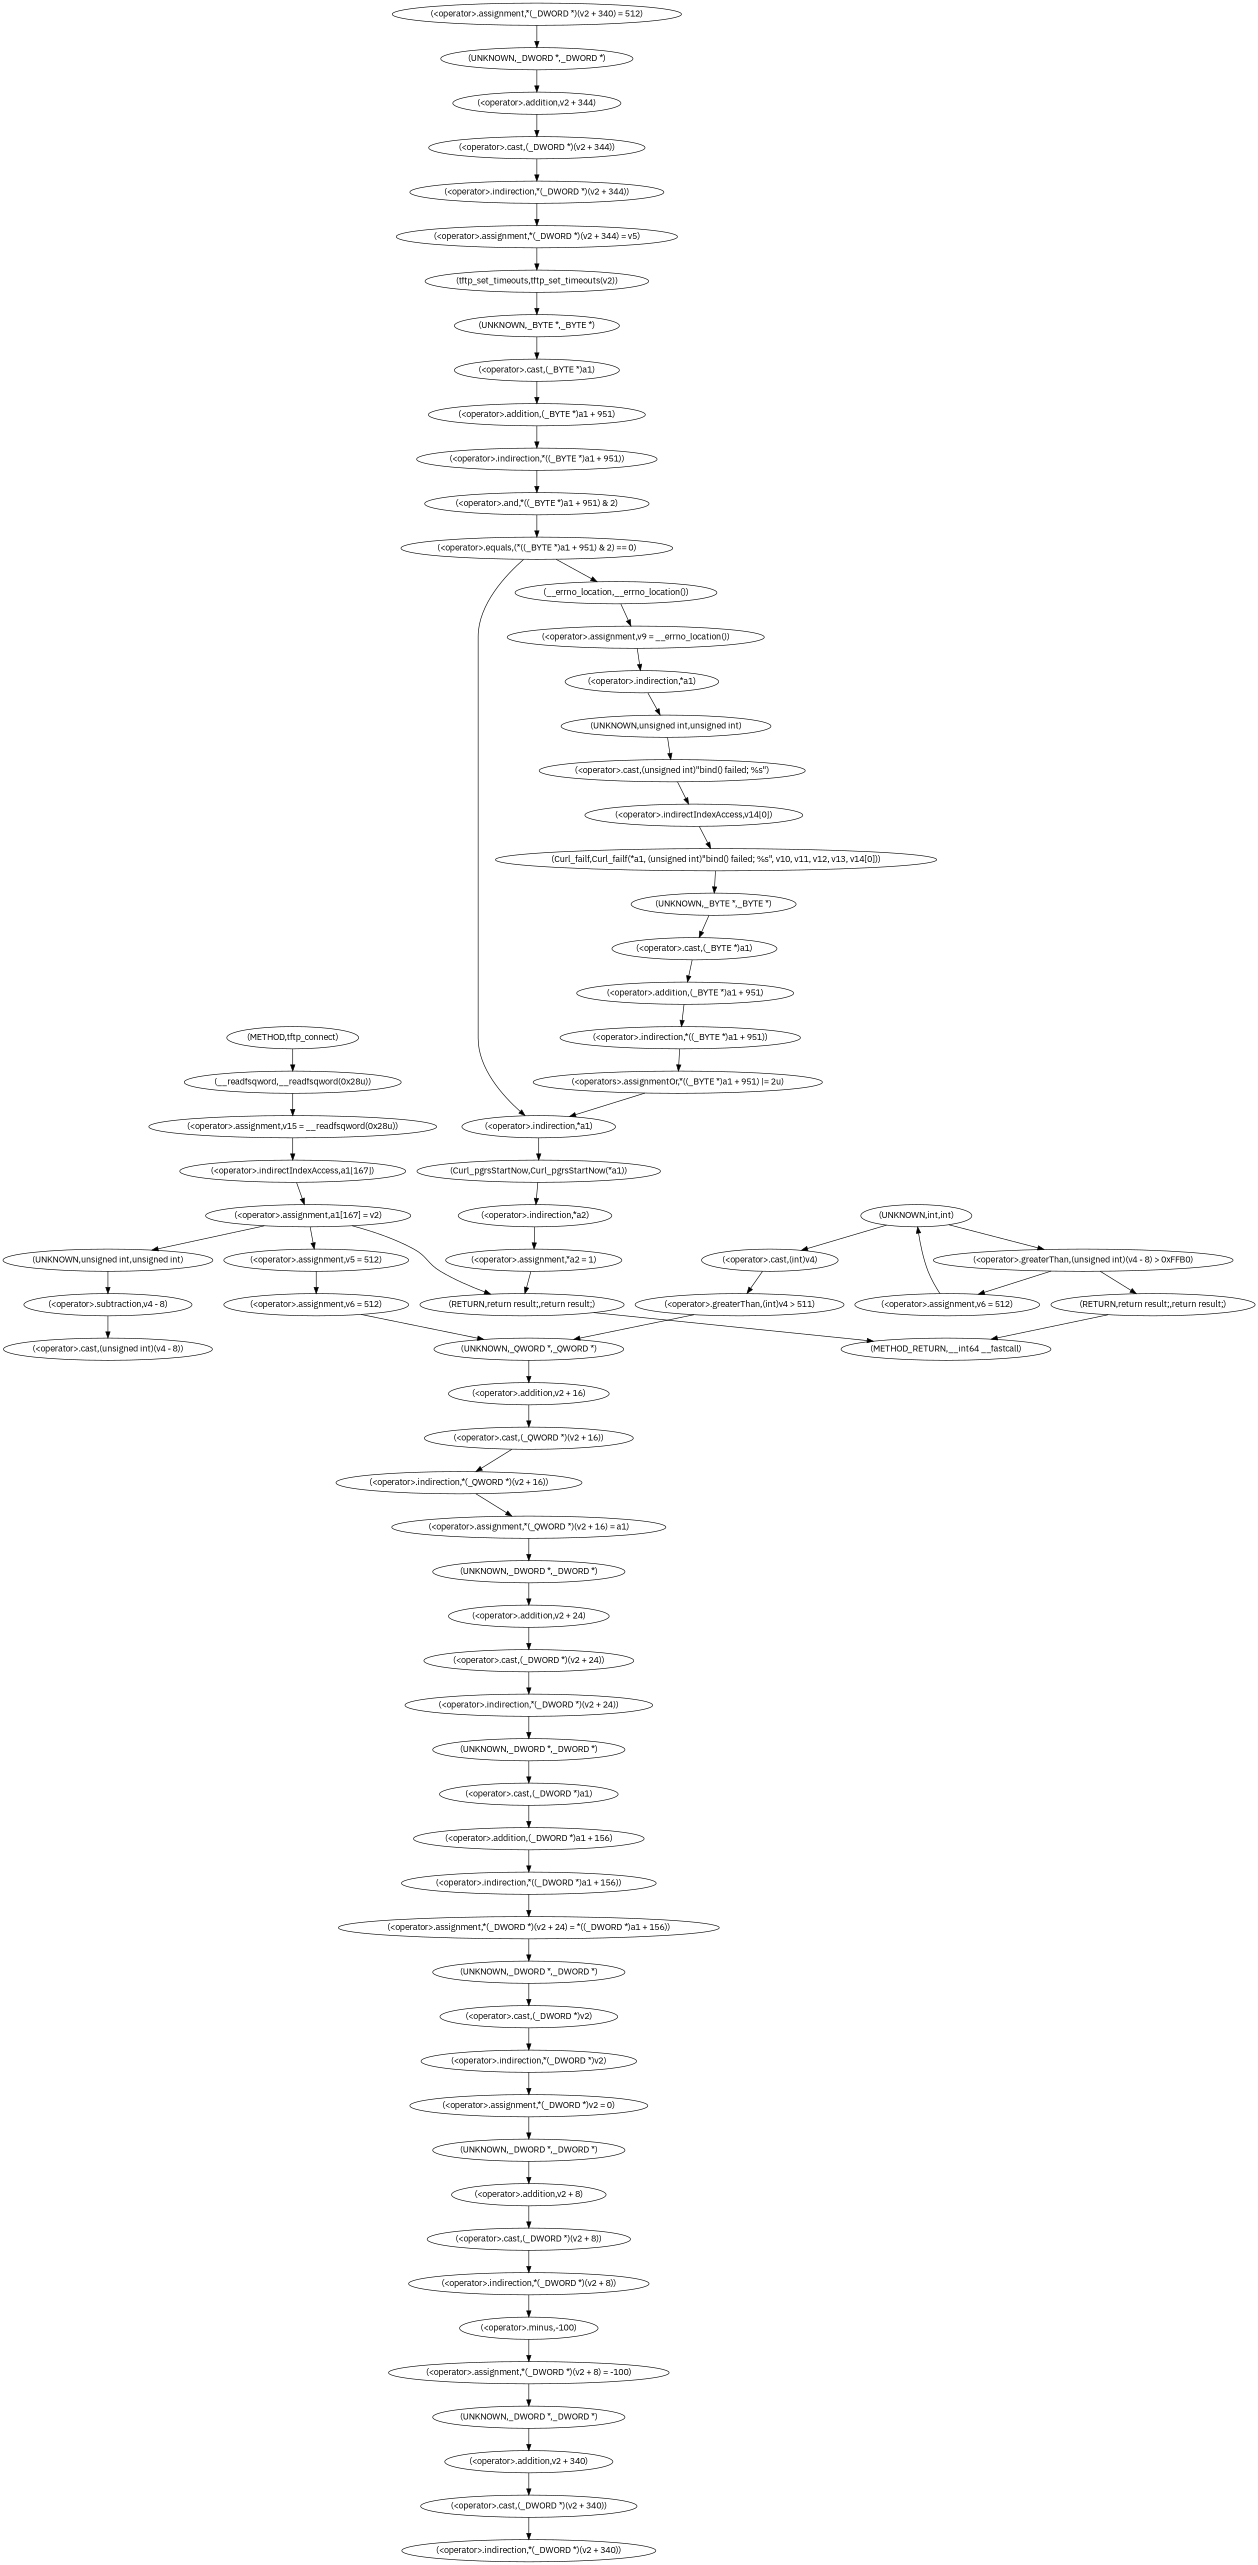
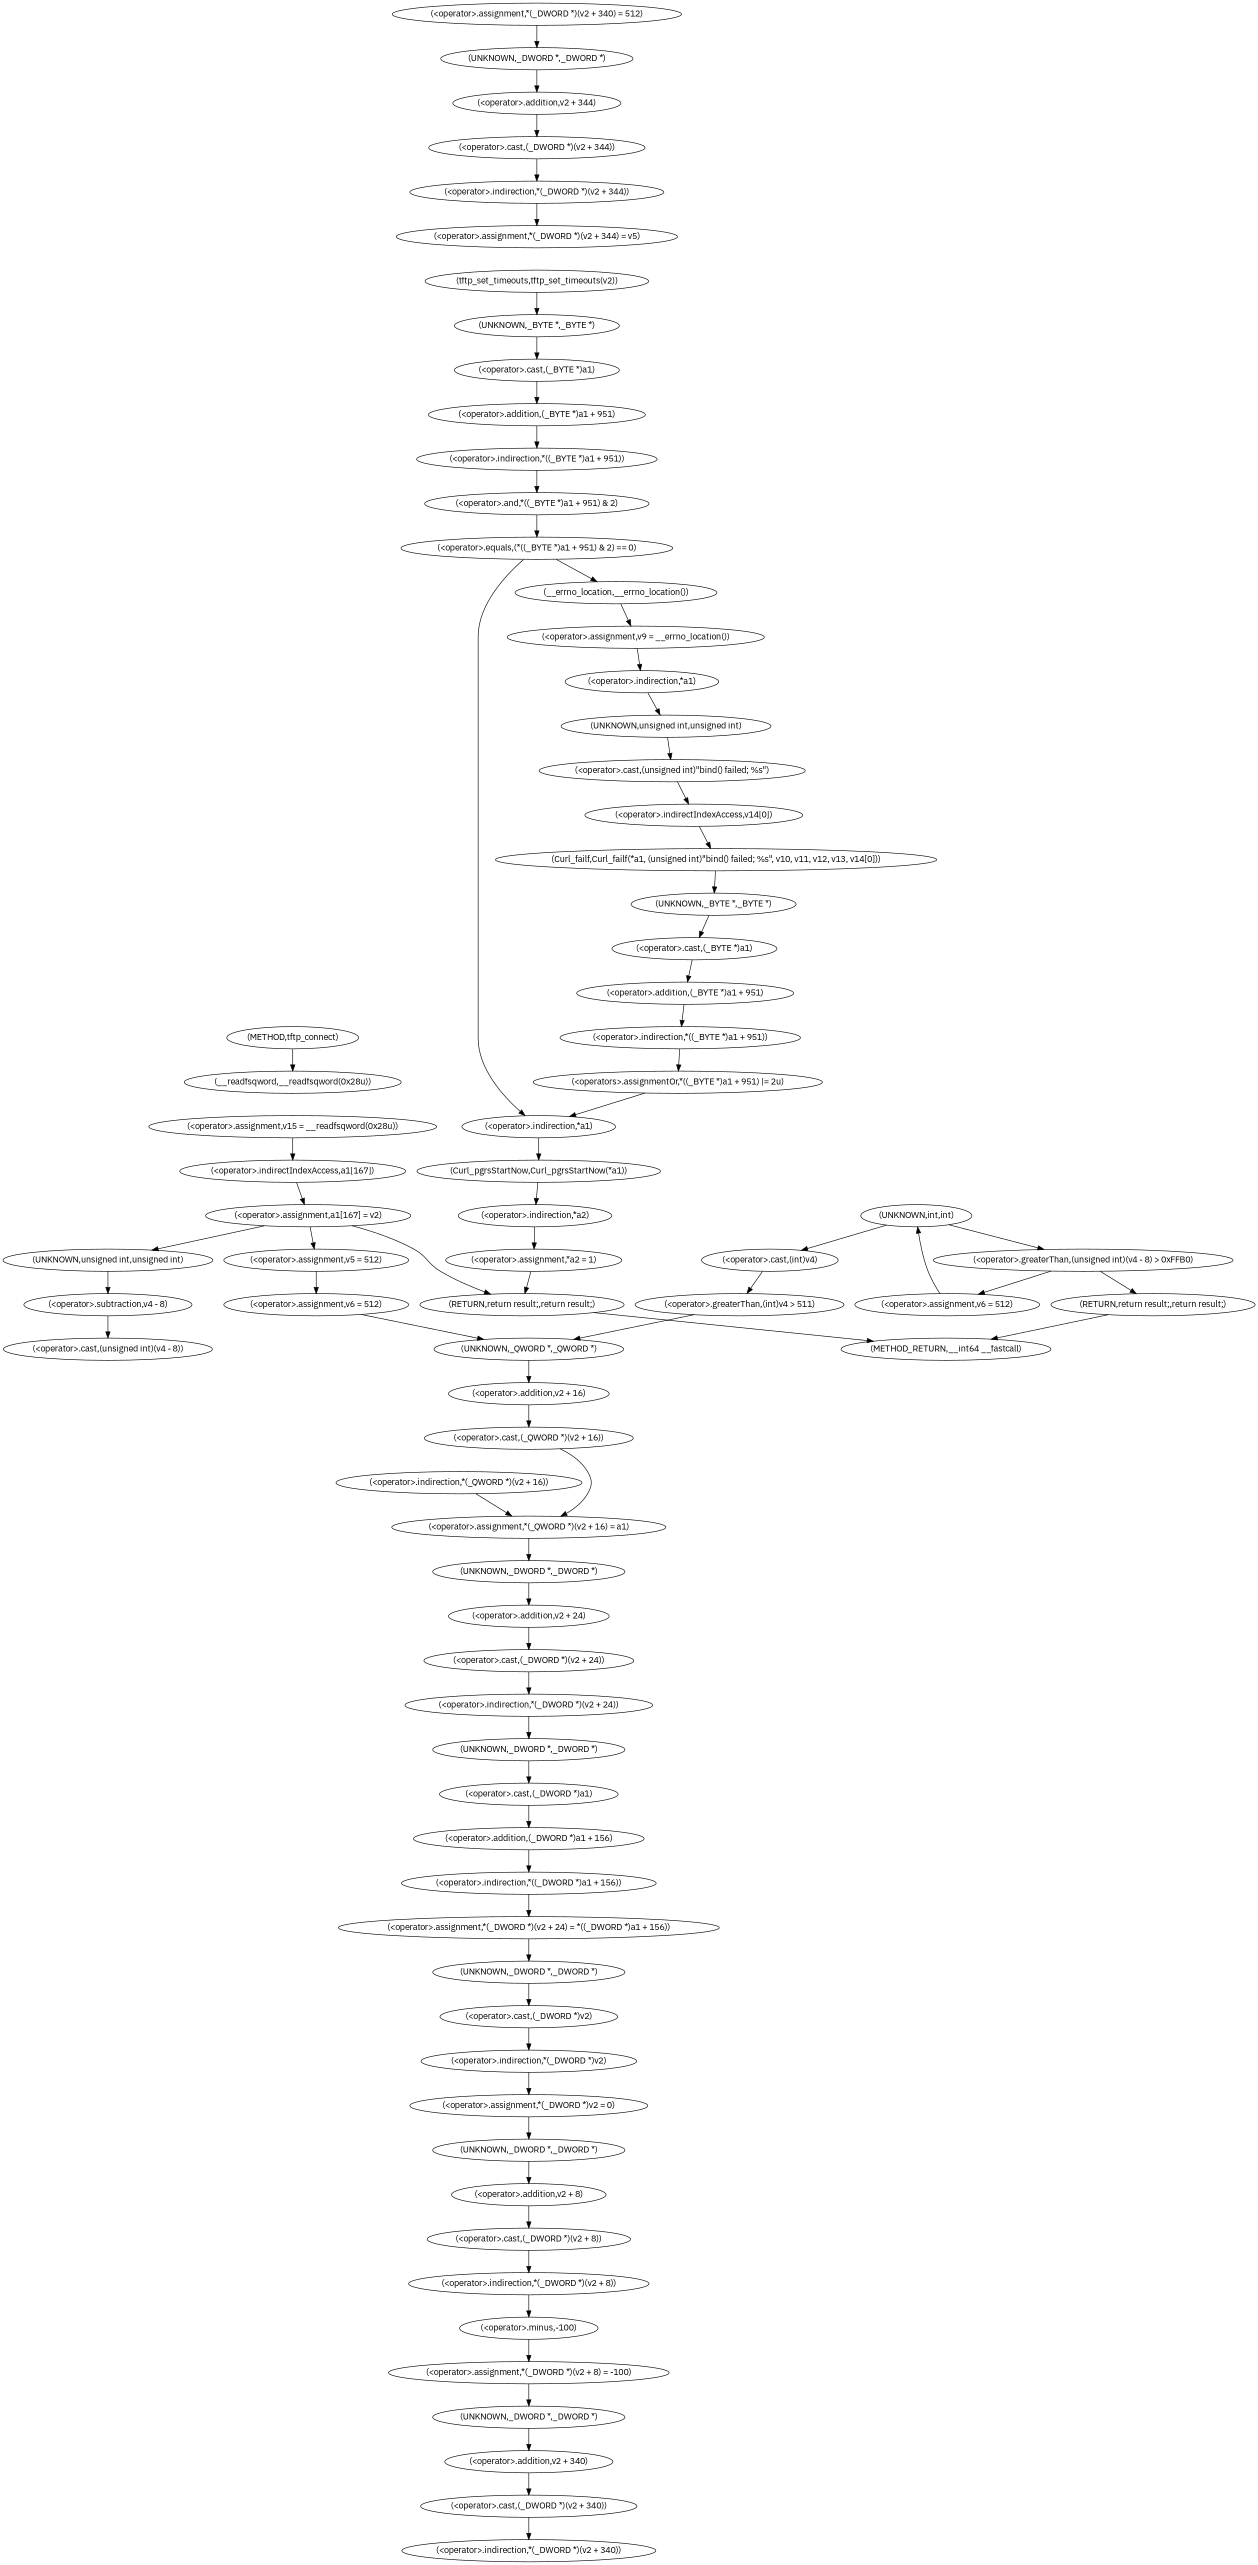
edge "(<operator>.assignment,*(_DWORD *)(v2 + 344) = v5)" -> "(tftp_set_timeouts,tftp_set_timeouts(v2))": removed
edge "(__readfsqword,__readfsqword(0x28u))" -> "(<operator>.assignment,v15 = __readfsqword(0x28u))": removed
edge "(<operator>.cast,(_QWORD *)(v2 + 16))" -> "(<operator>.indirection,*(_QWORD *)(v2 + 16))": now "(<operator>.cast,(_QWORD *)(v2 + 16))" -> "(<operator>.assignment,*(_QWORD *)(v2 + 16) = a1)"
